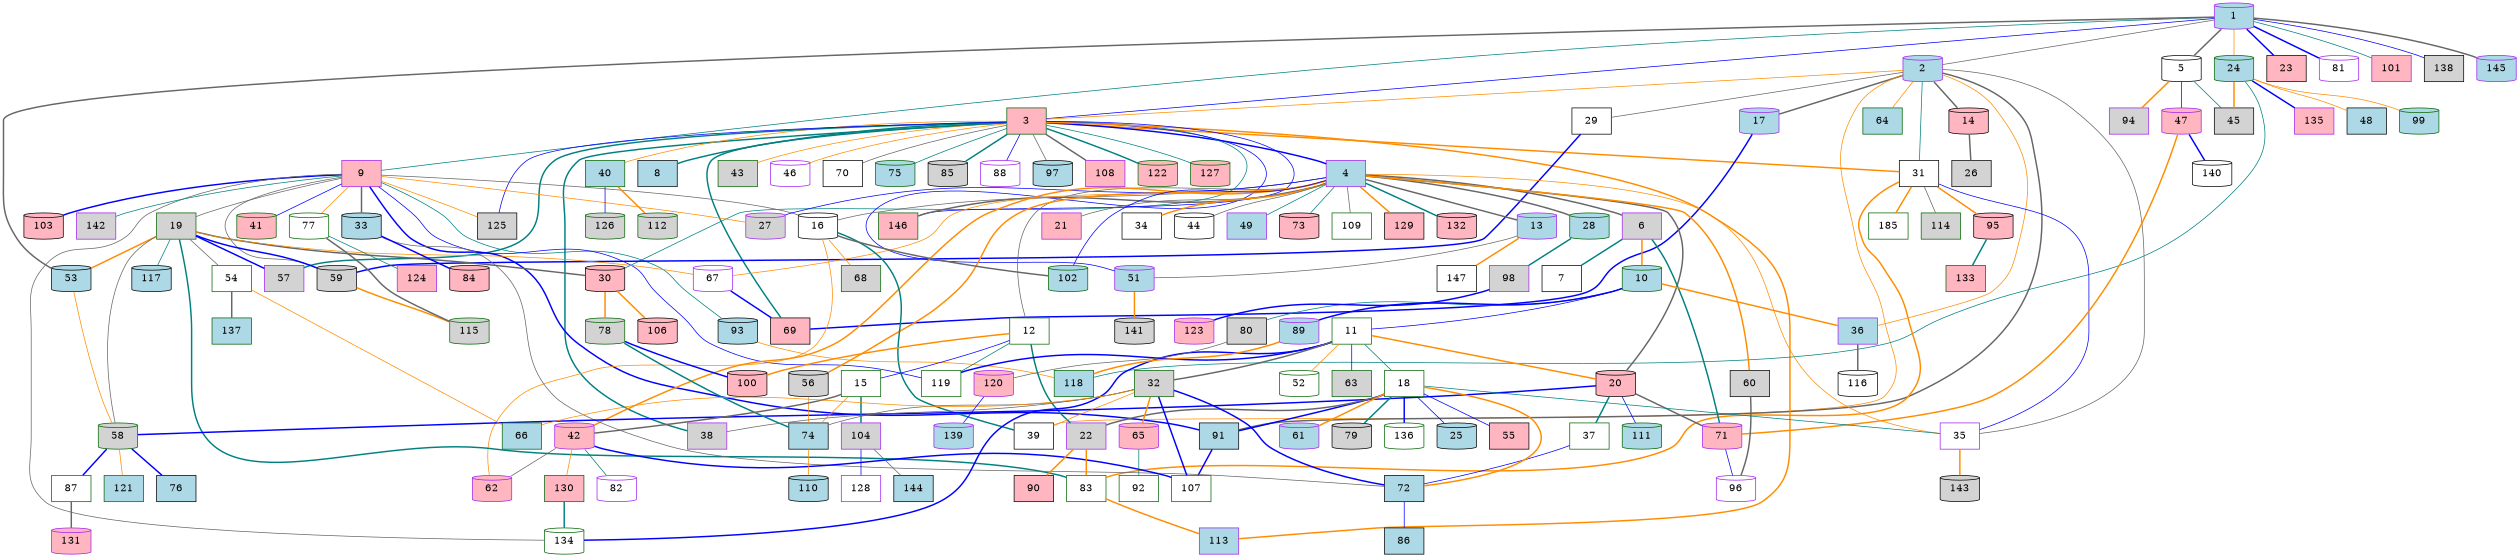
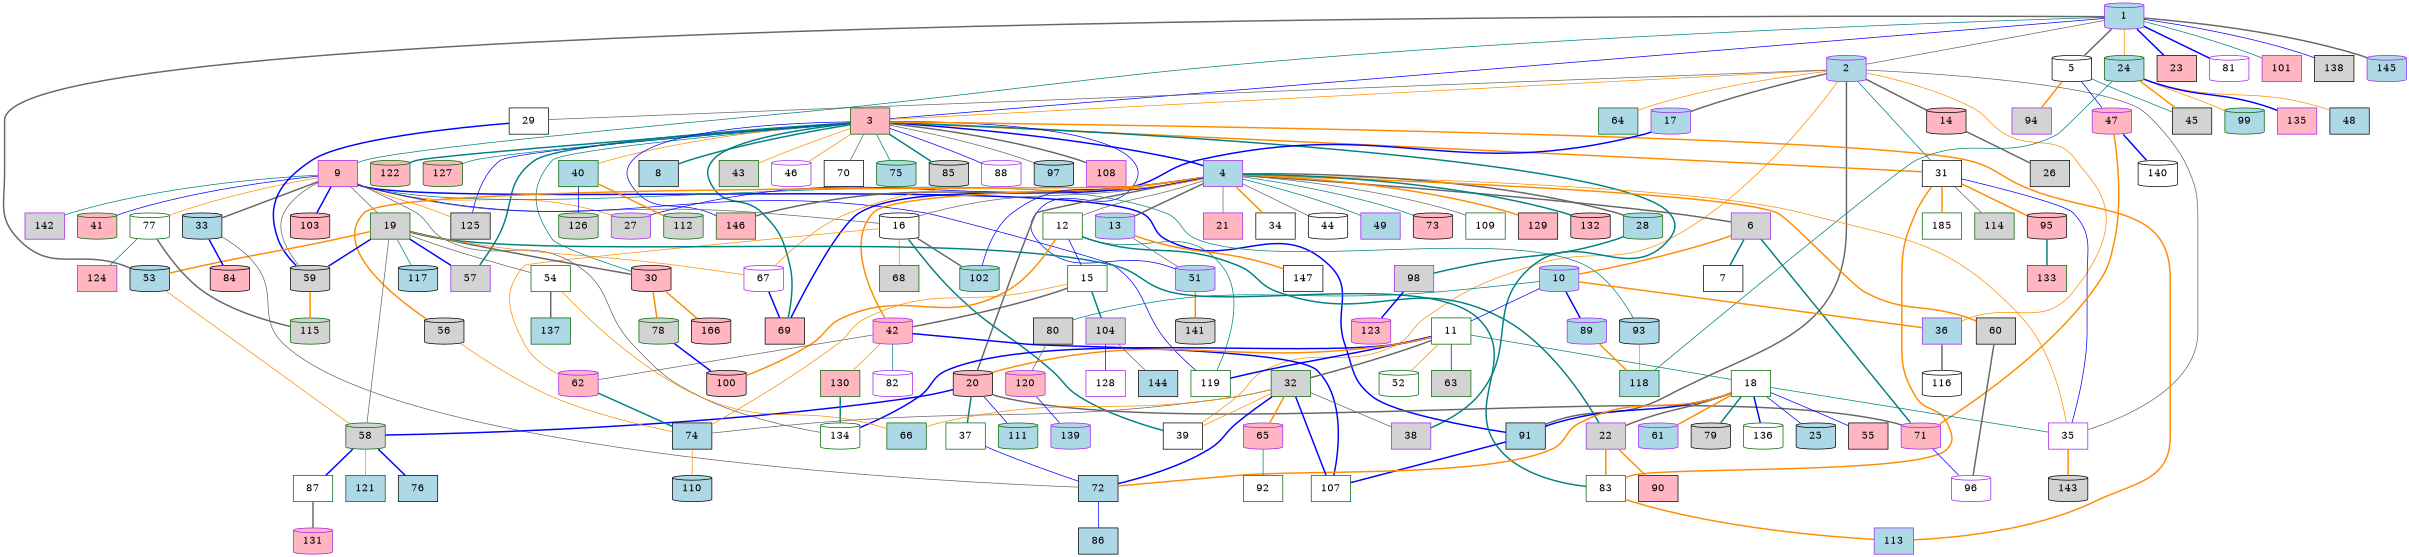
node "10": color darkgreen -> purple
node "106": label "106" -> "166"
edge "78" -- "74": now "62" -- "74"
